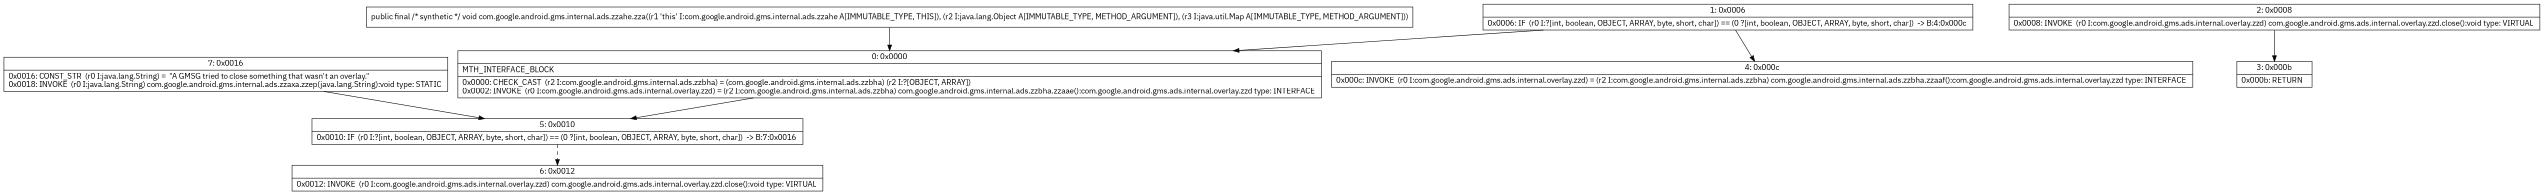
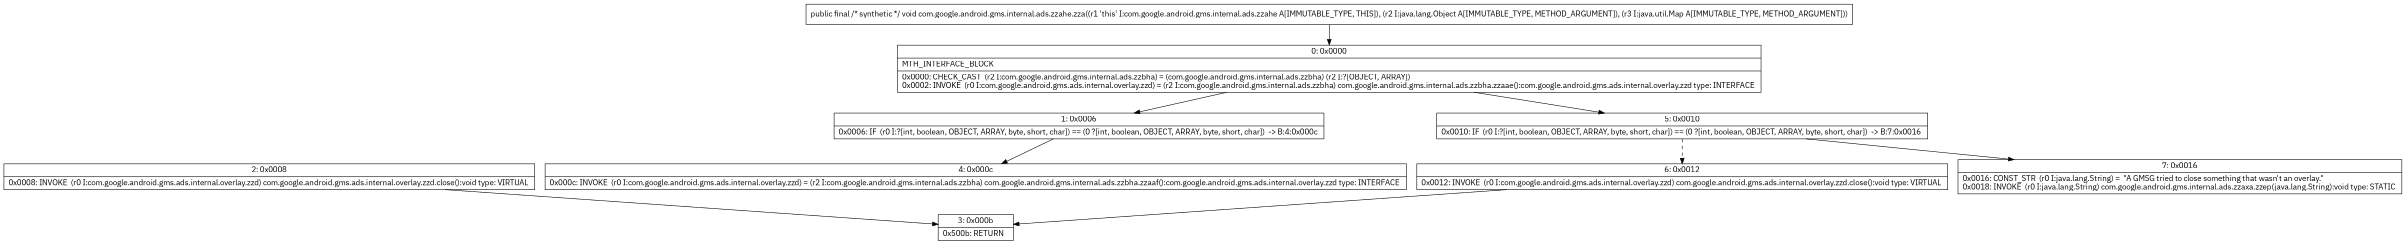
edge "1: 0x0006" -> "0: 0x0000": reversed
node "3: 0x000b": text "0x000b: RETURN" -> "0x500b: RETURN"
edge "7: 0x0016" -> "5: 0x0010": reversed
edge "6: 0x0012" -> "3: 0x000b": added
